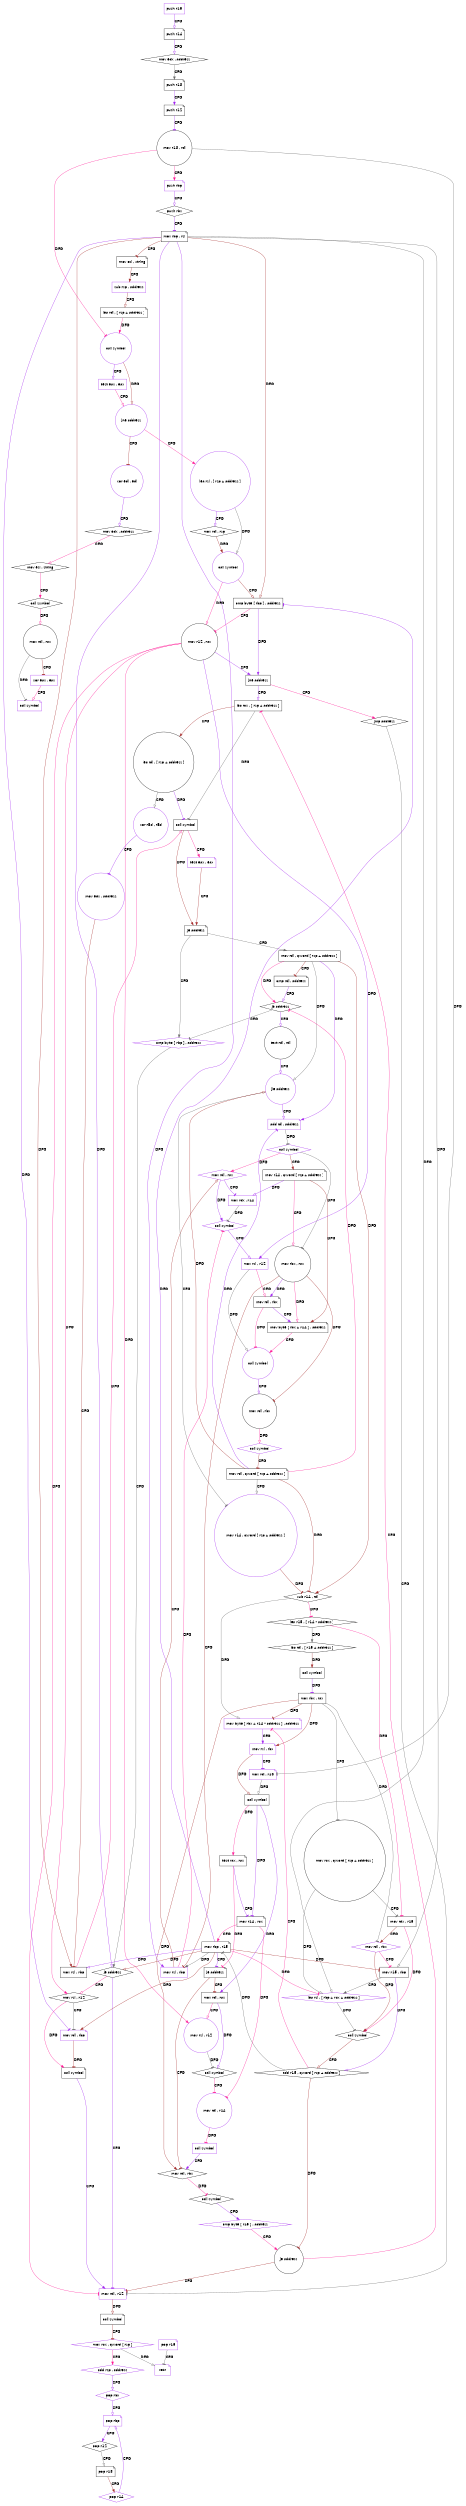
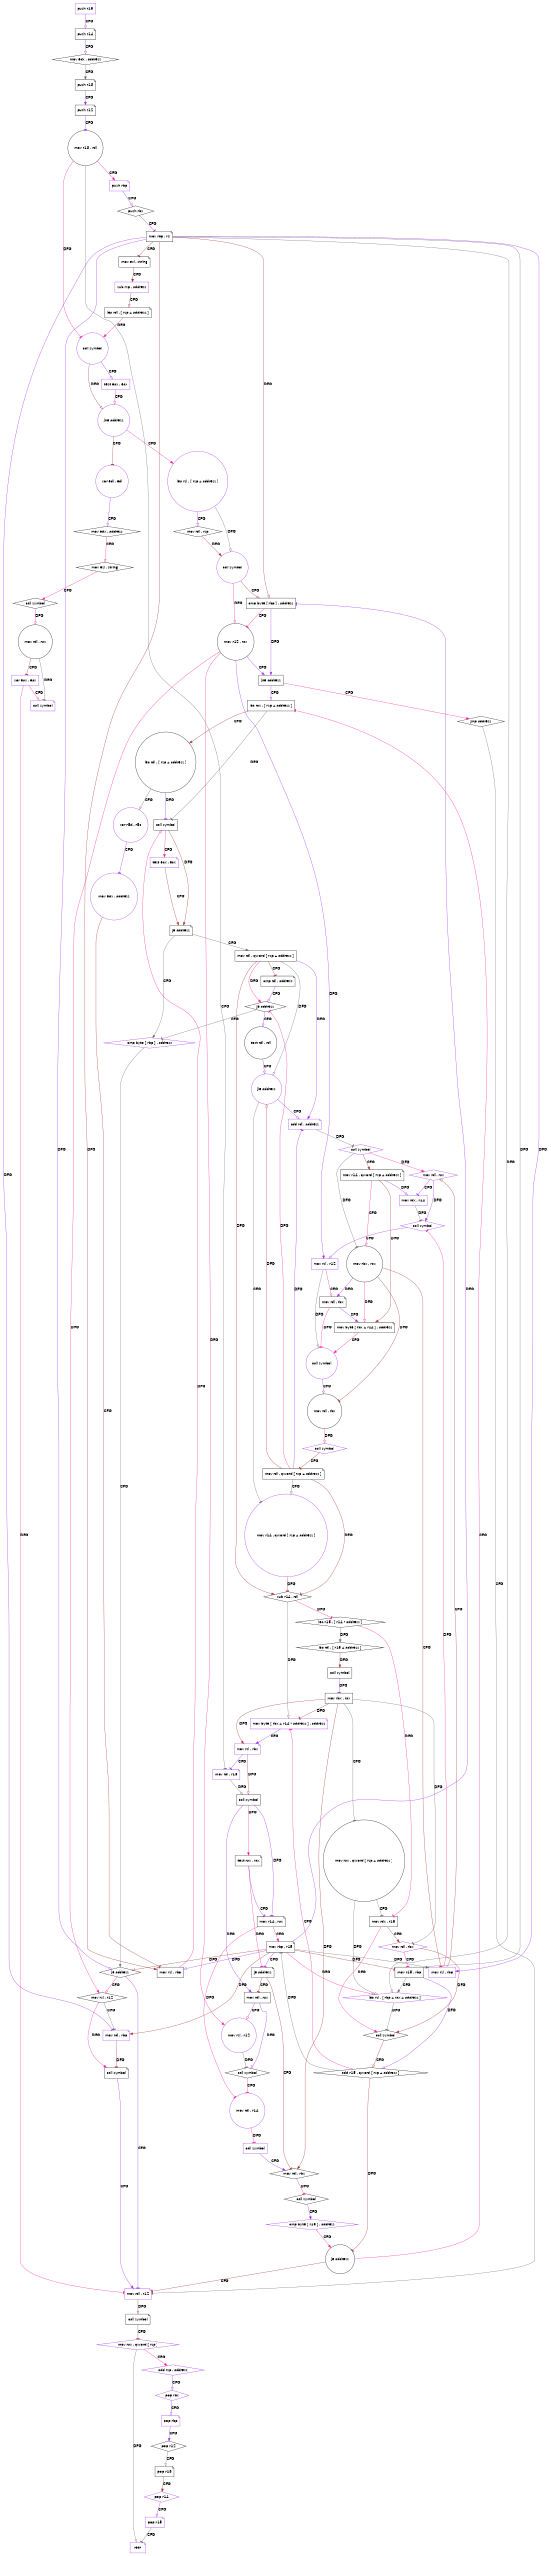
edge "mov r13 , rdi" -> "mov rdi , r13": label "DFG" -> "CFG"
edge "mov r12 , rax" -> "mov rdi , r12": now "xor eax , eax" -> "mov rdi , r12"
edge "mov rbp , r15" -> "lea rsi , [ rbp + rax + address ]": arrowhead tee -> onormal
edge "pop r14" -> "pop rbp": now "pop r14" -> "pop r15"
